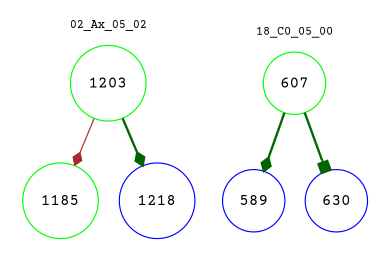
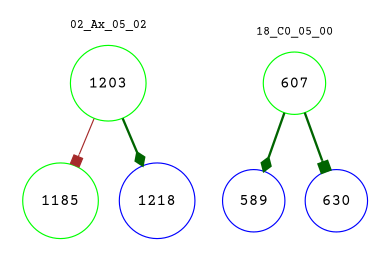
edge "1203" -> "1185": arrowhead diamond -> box
